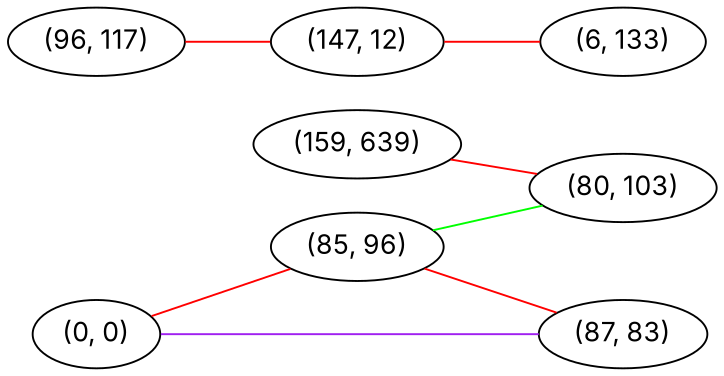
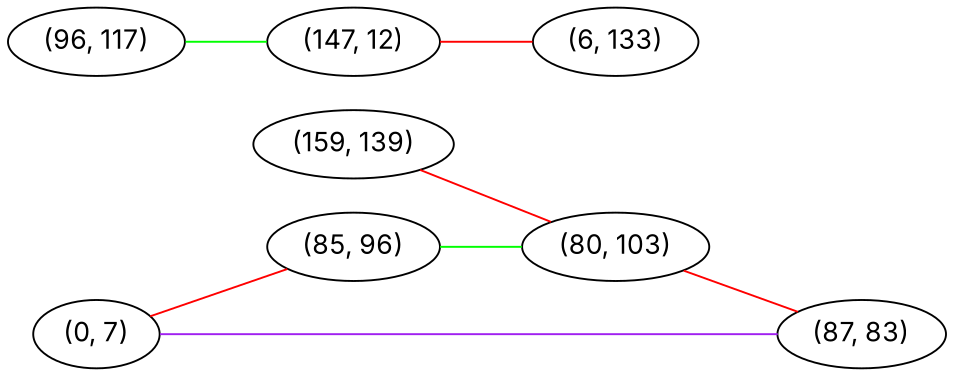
edge "(96, 117)" -- "(147, 12)": color red -> green
node "(159, 639)": label "(159, 639)" -> "(159, 139)"
edge "(85, 96)" -- "(87, 83)": now "(80, 103)" -- "(87, 83)"
node "(0, 0)": label "(0, 0)" -> "(0, 7)"
